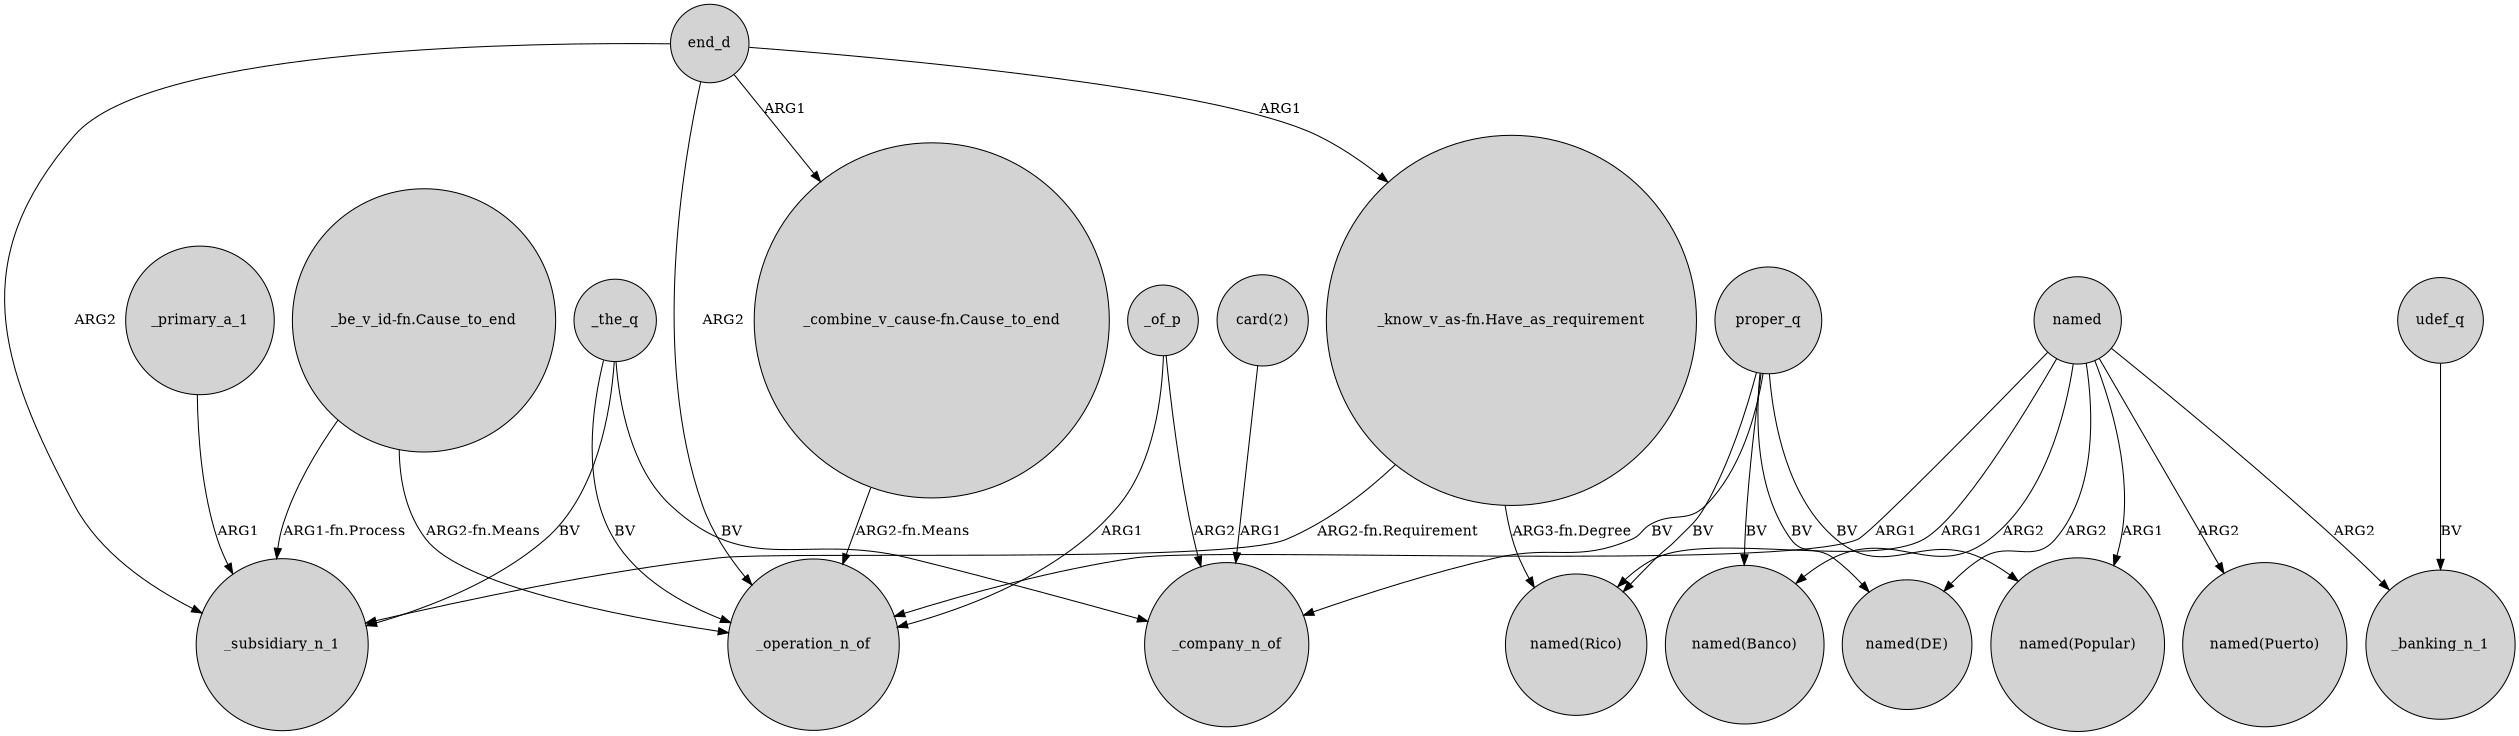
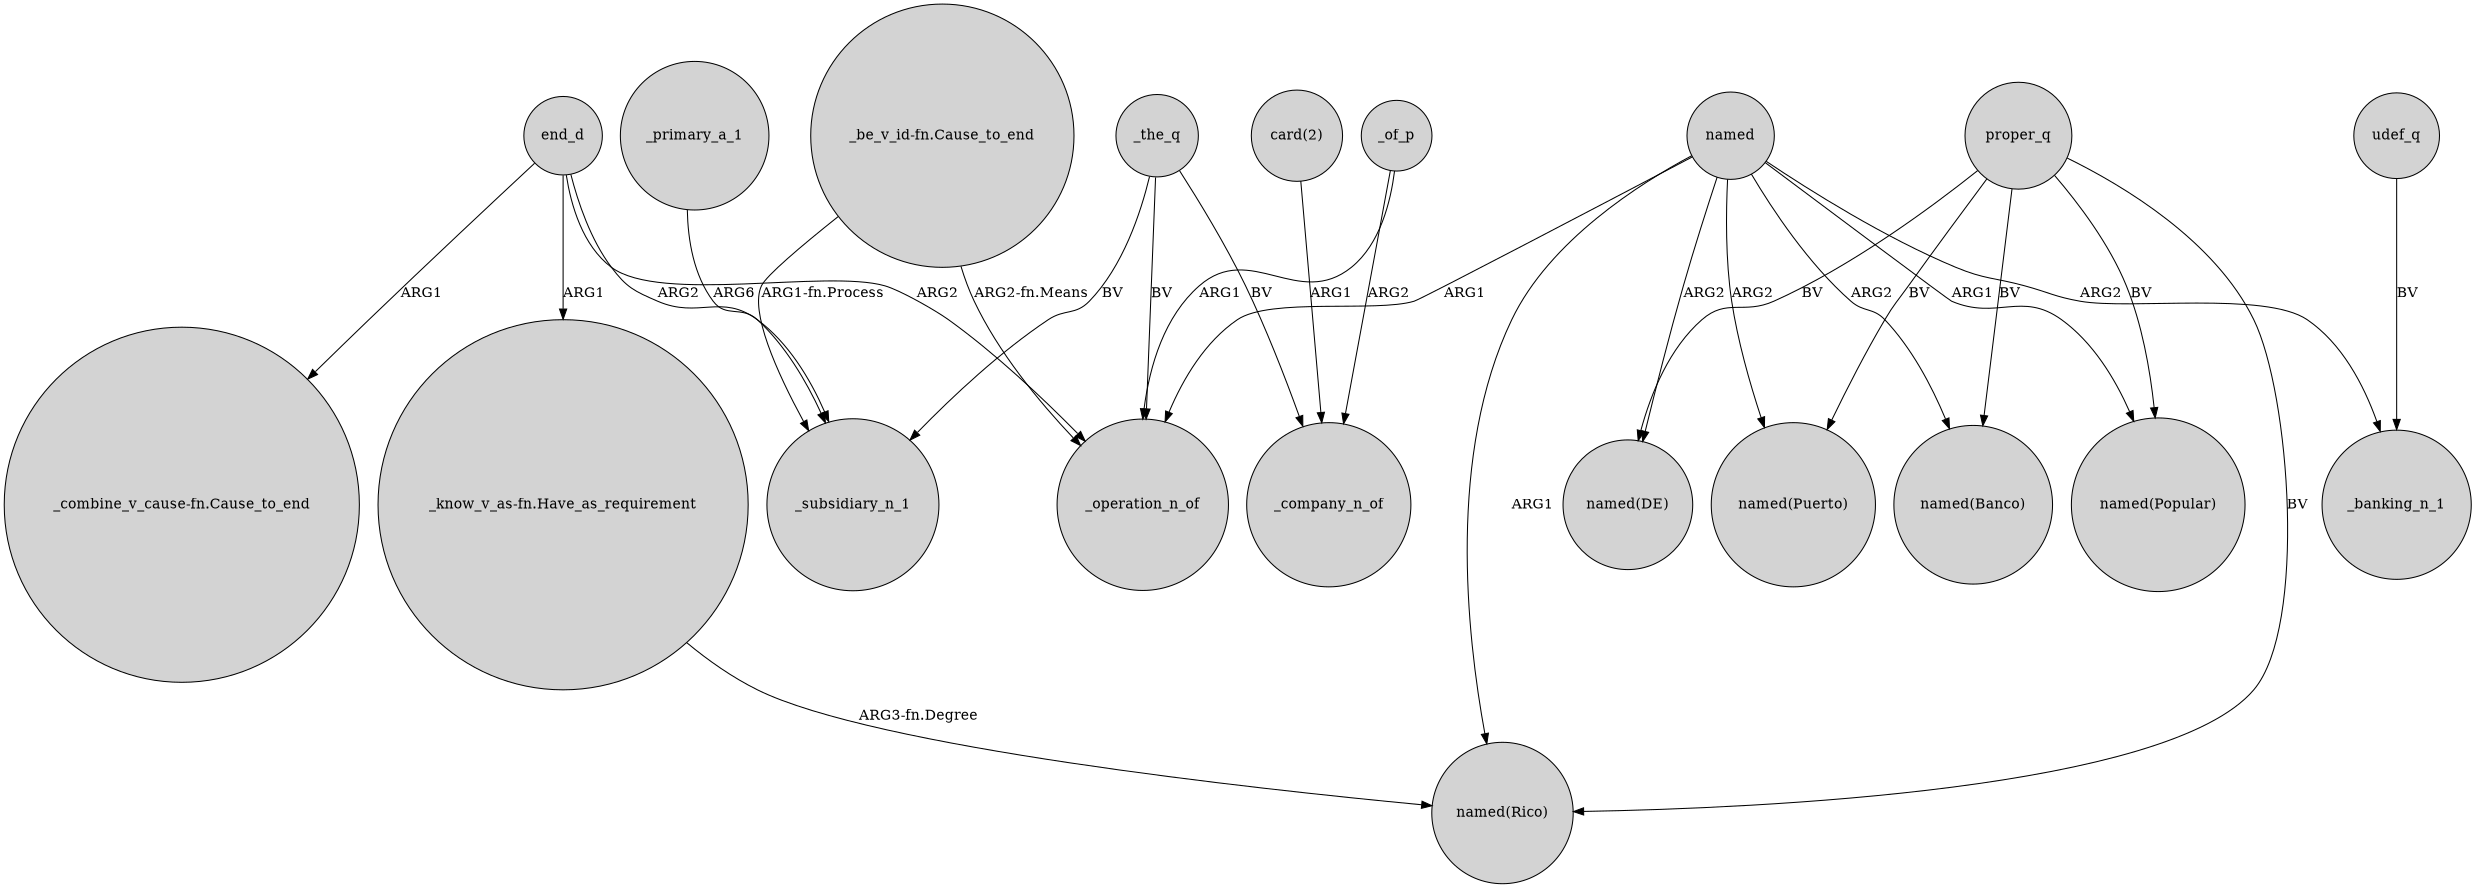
edge "_combine_v_cause-fn.Cause_to_end" -> "_operation_n_of": removed, label "ARG2-fn.Means"
edge "_primary_a_1" -> "_subsidiary_n_1": label "ARG1" -> "ARG6"
edge "proper_q" -> "_company_n_of": now "proper_q" -> "named(Puerto)"
edge "_know_v_as-fn.Have_as_requirement" -> "_subsidiary_n_1": removed, label "ARG2-fn.Requirement"
